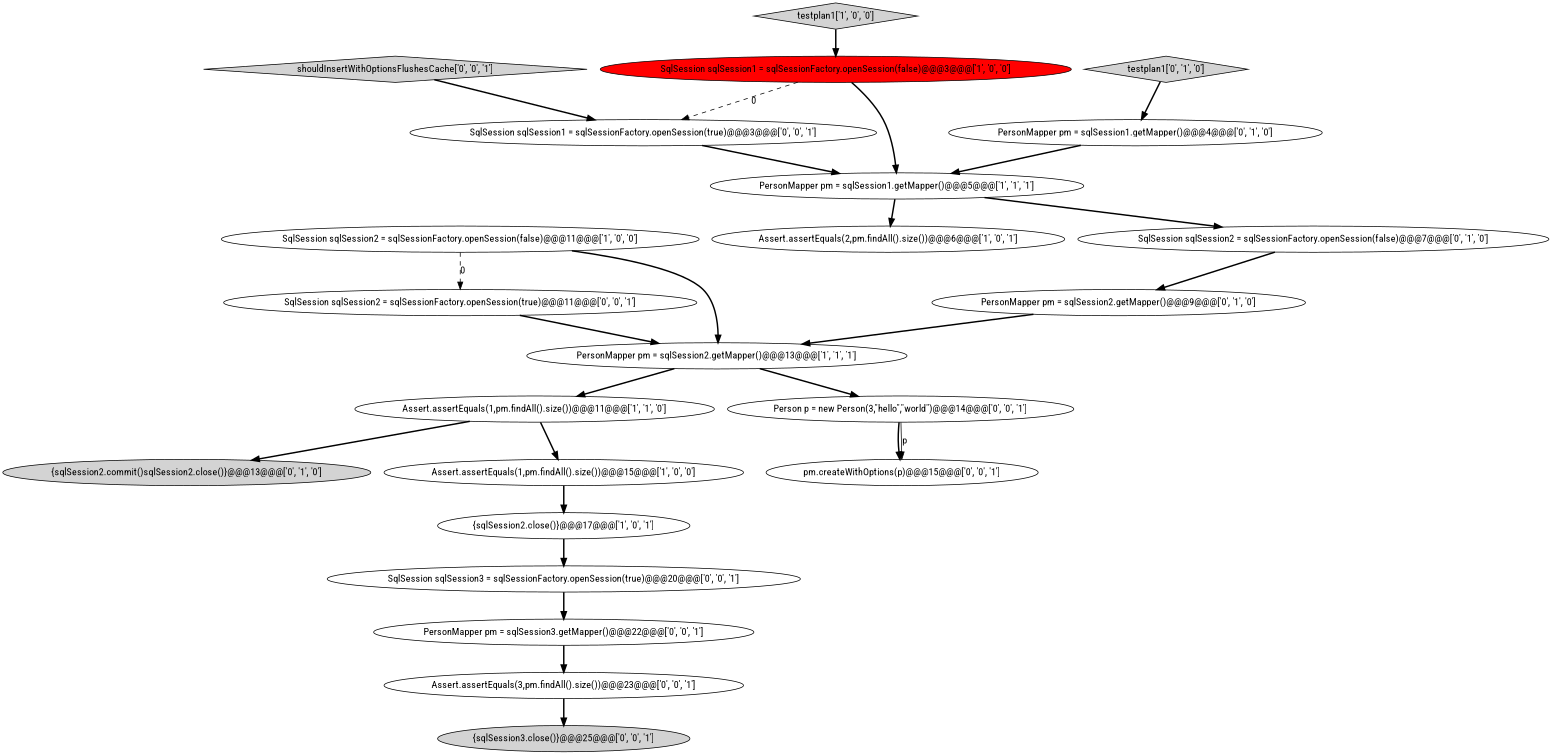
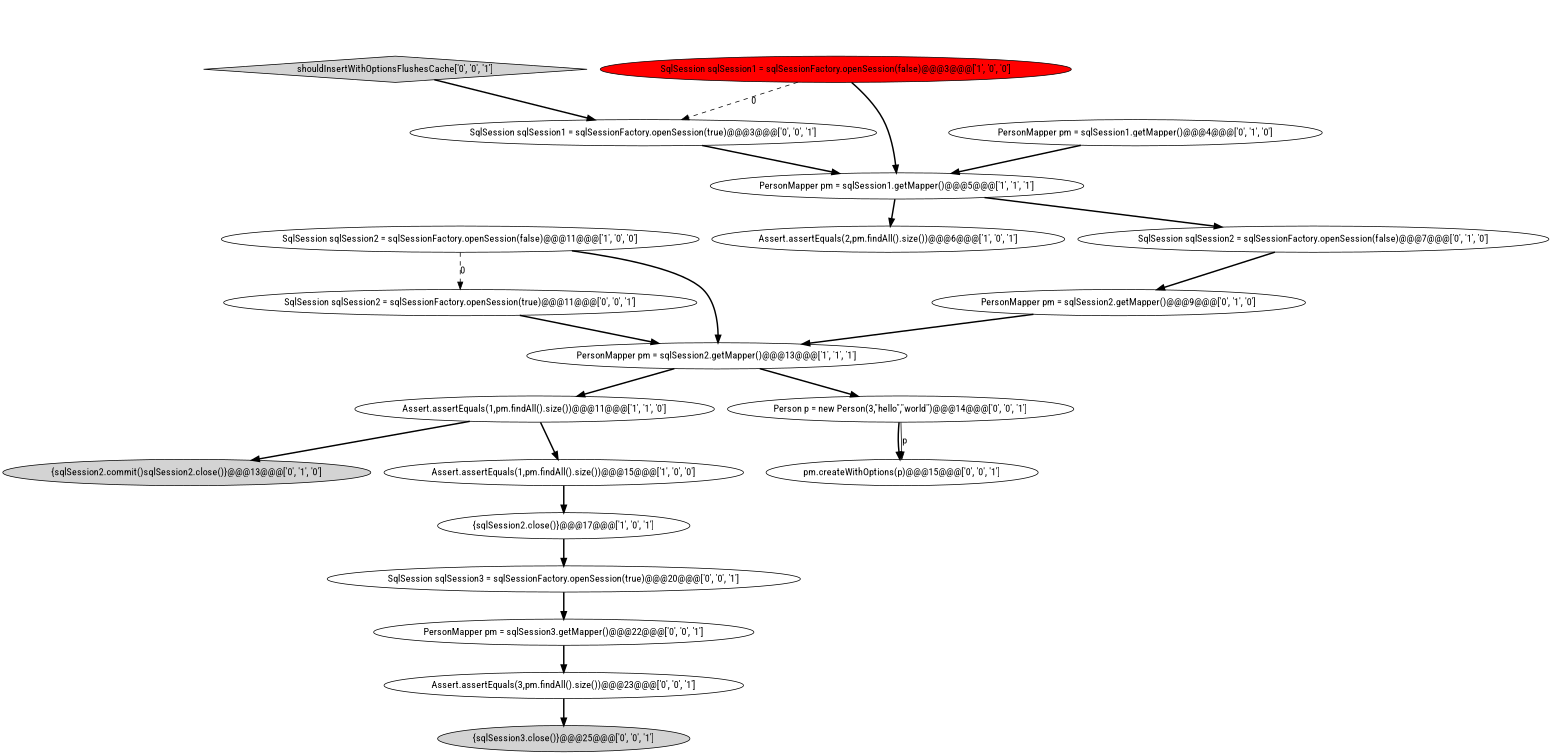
node "testplan1['1', '0', '0']": removed
node "testplan1['0', '1', '0']": removed
